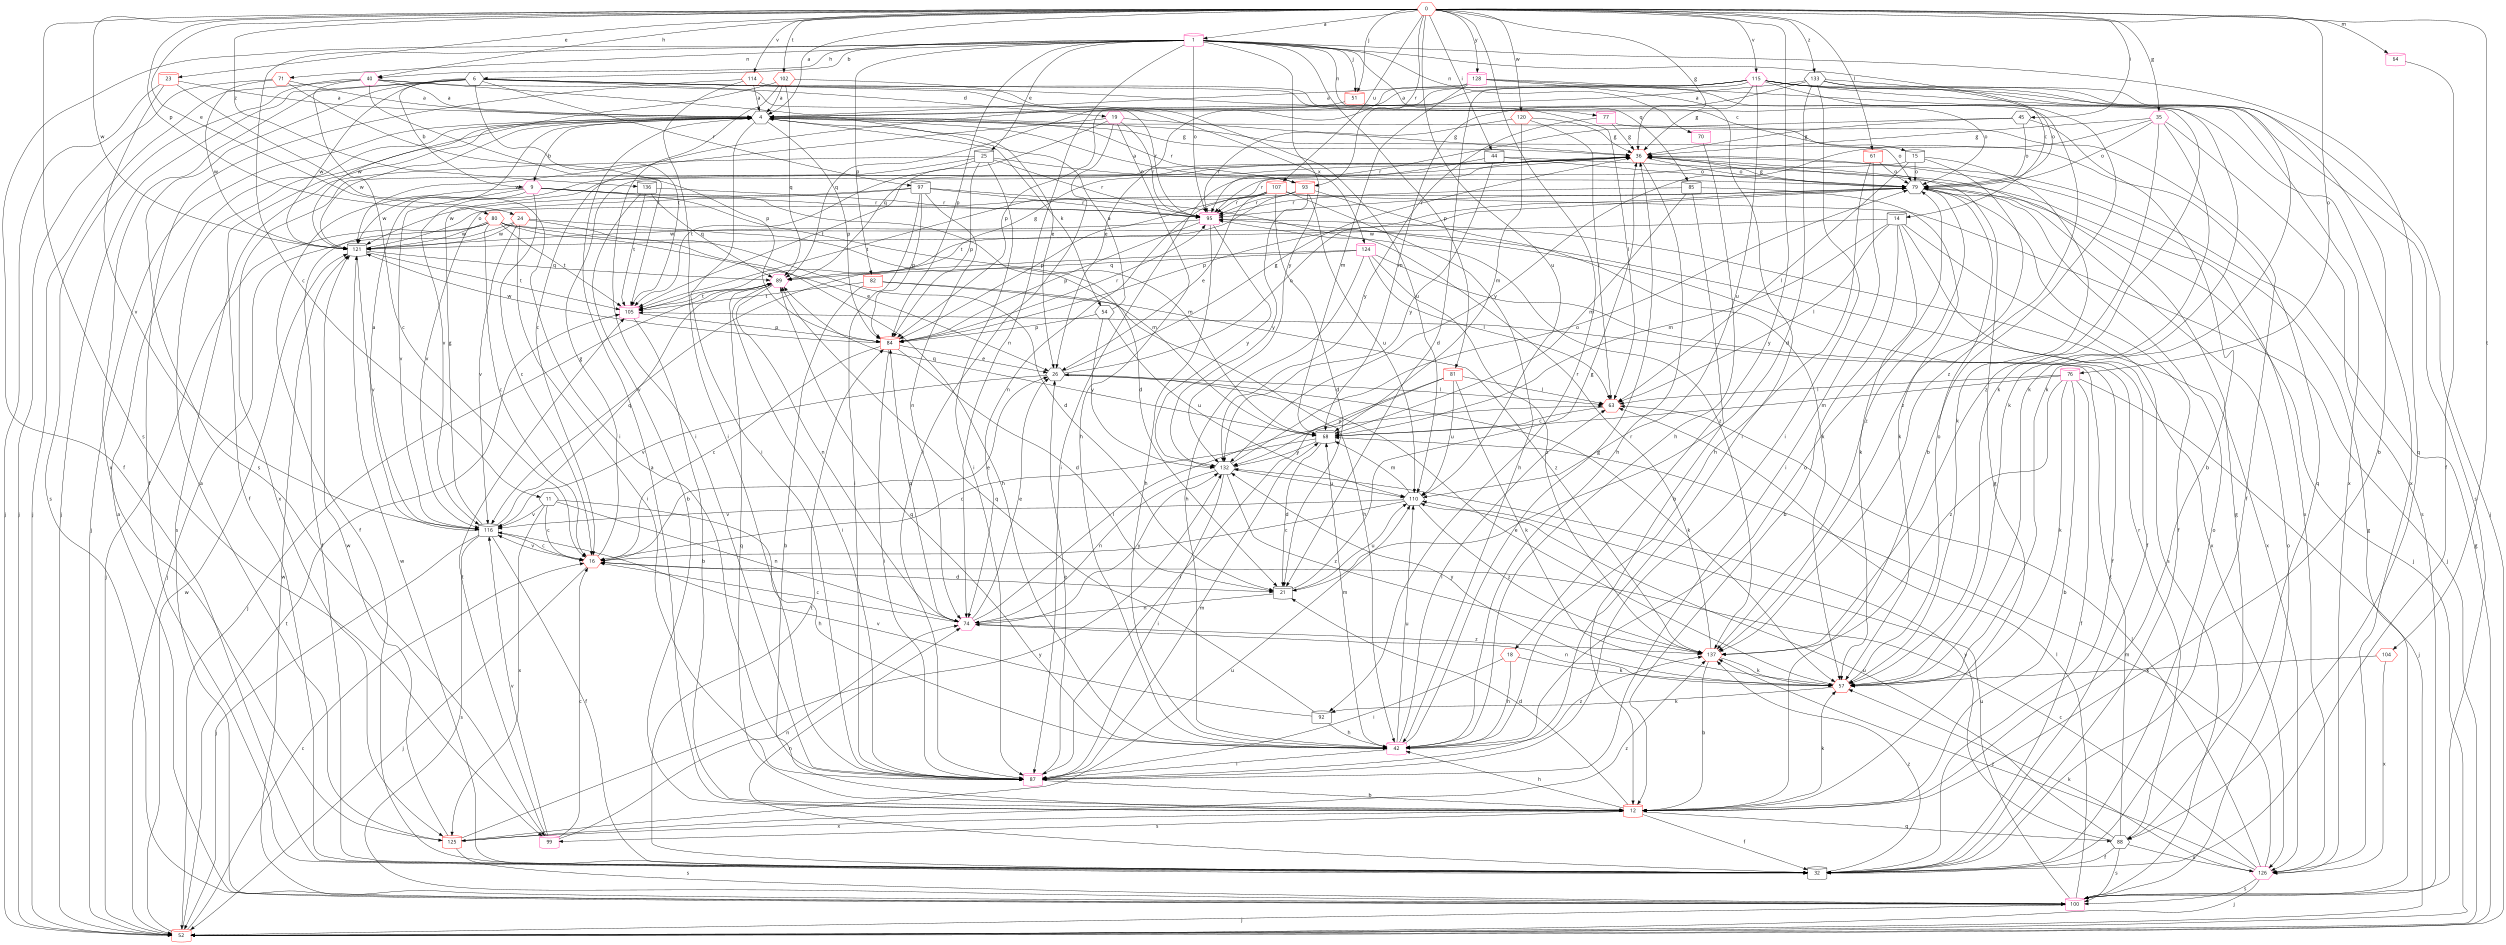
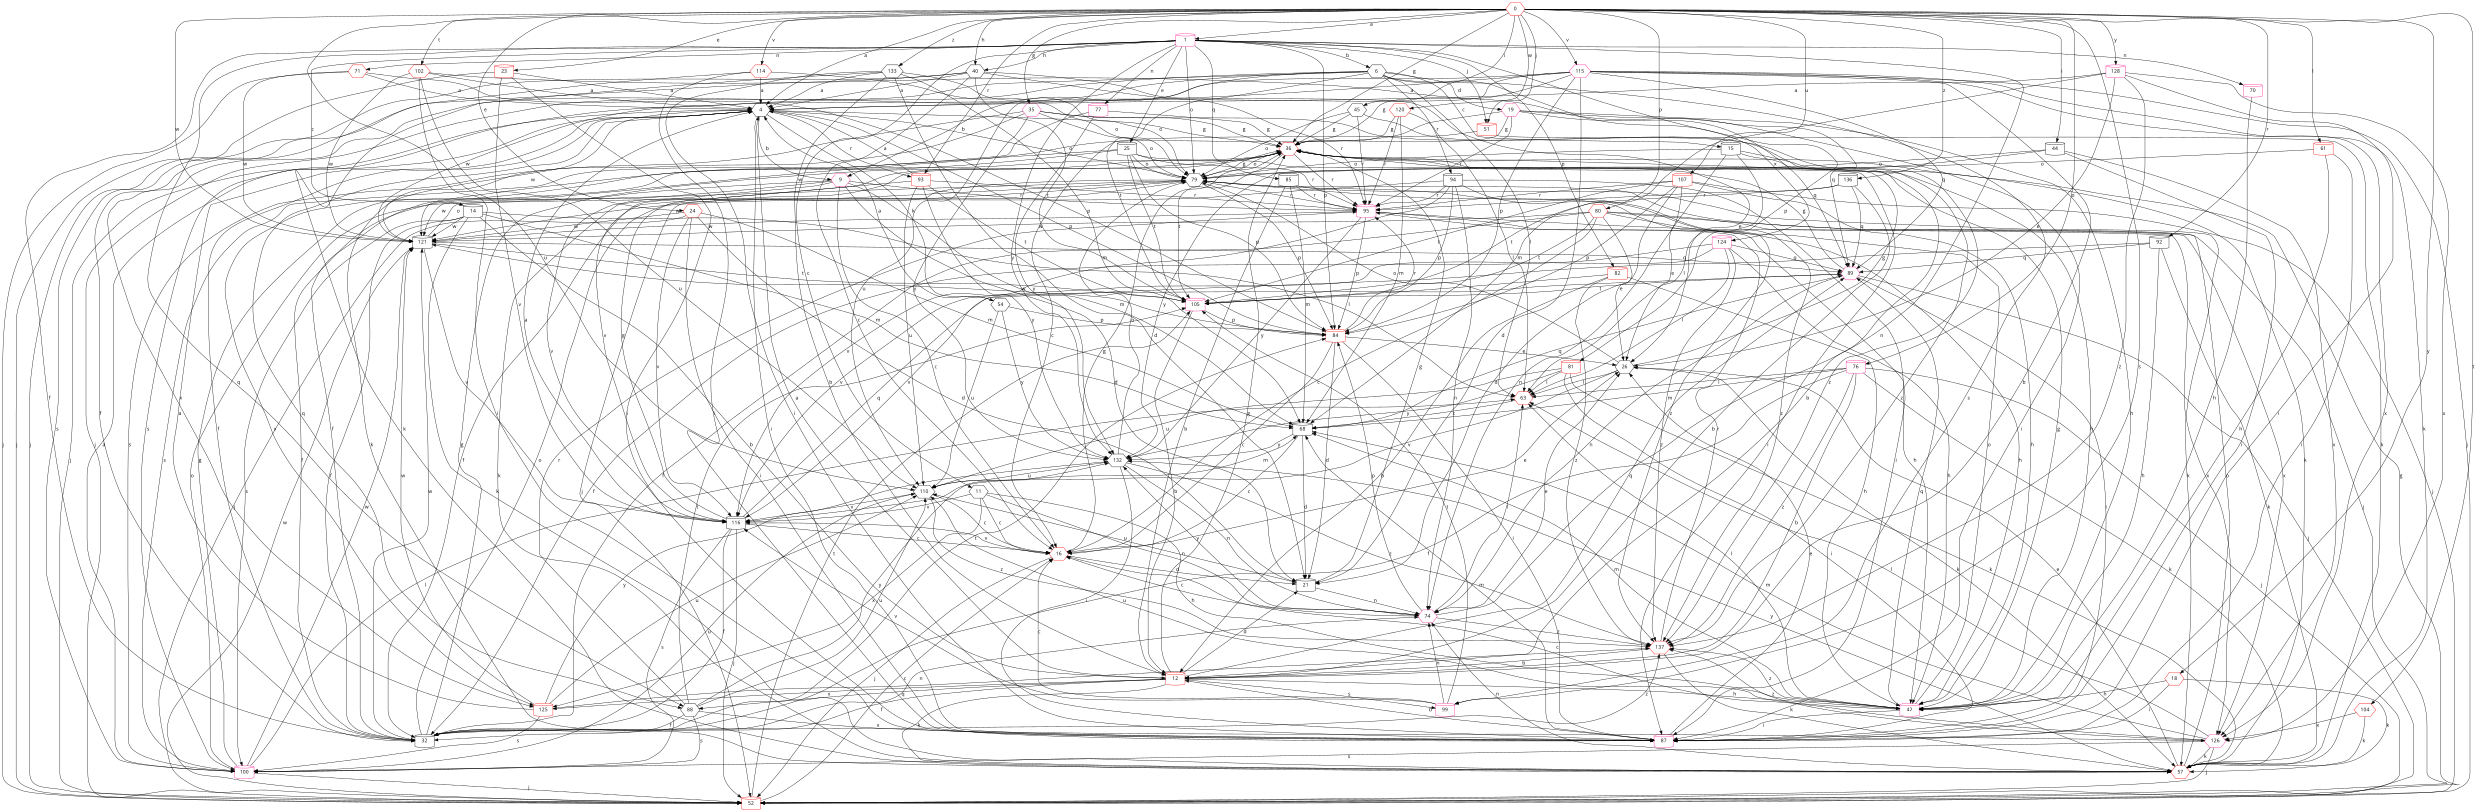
node "64": removed
node "40": color deeppink -> black
edge "1" -> "95": now "1" -> "79"
node "97": label "97" -> "94"
edge "57" -> "92": reversed
